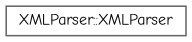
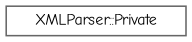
node "XMLParser::XMLParser": label "XMLParser::XMLParser" -> "XMLParser::Private"
